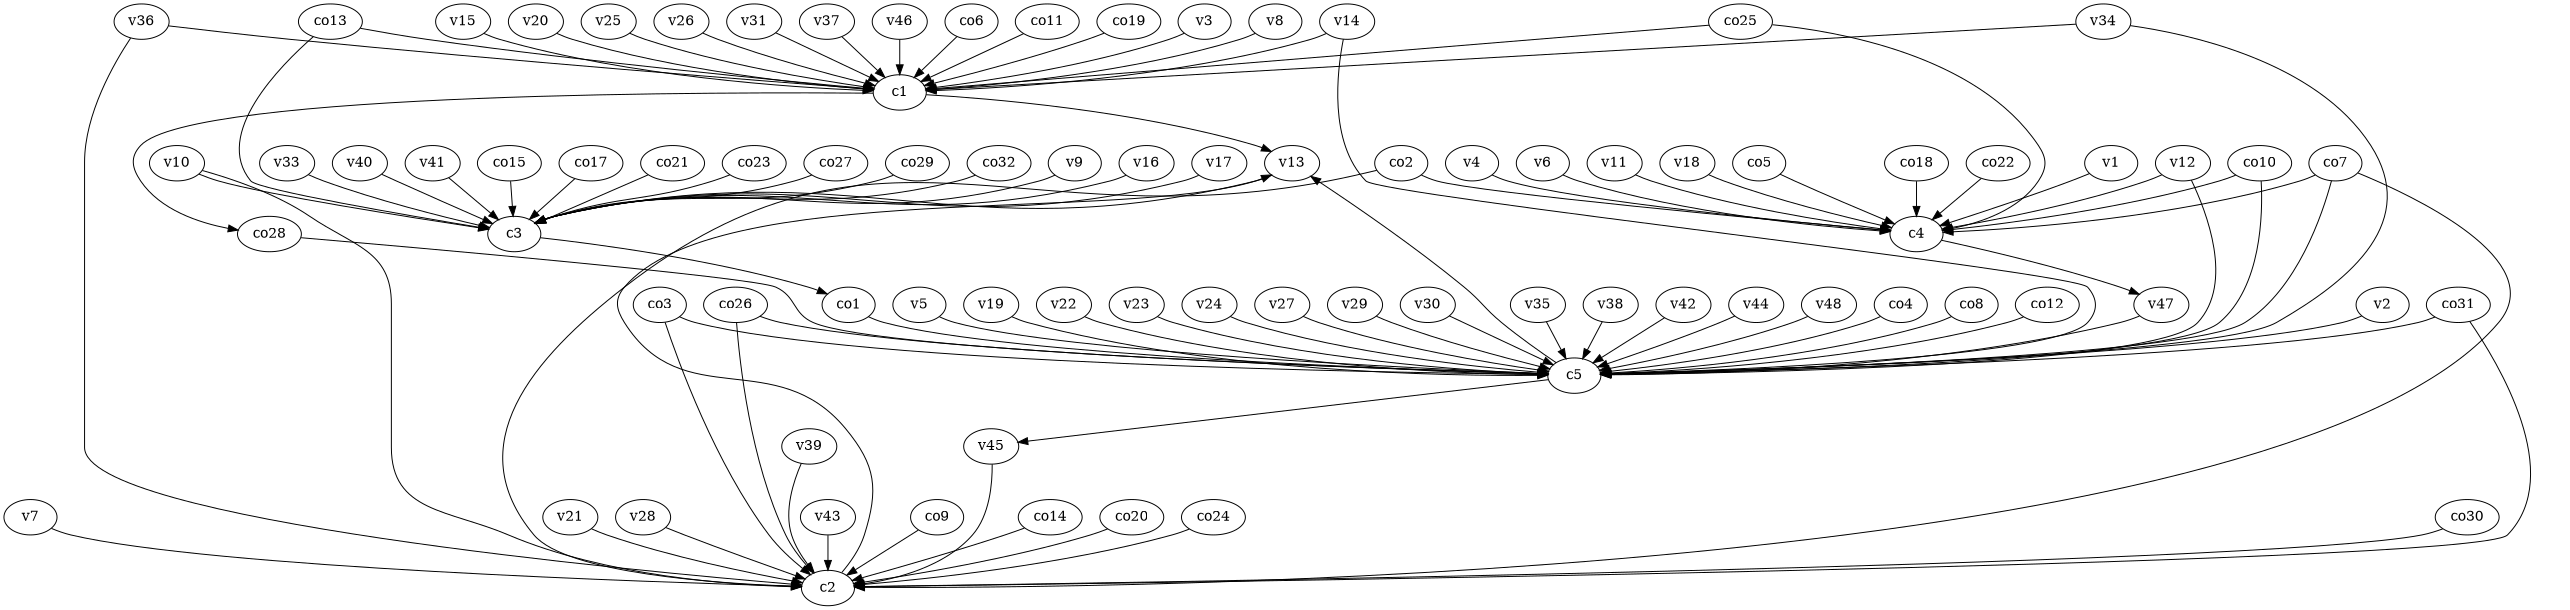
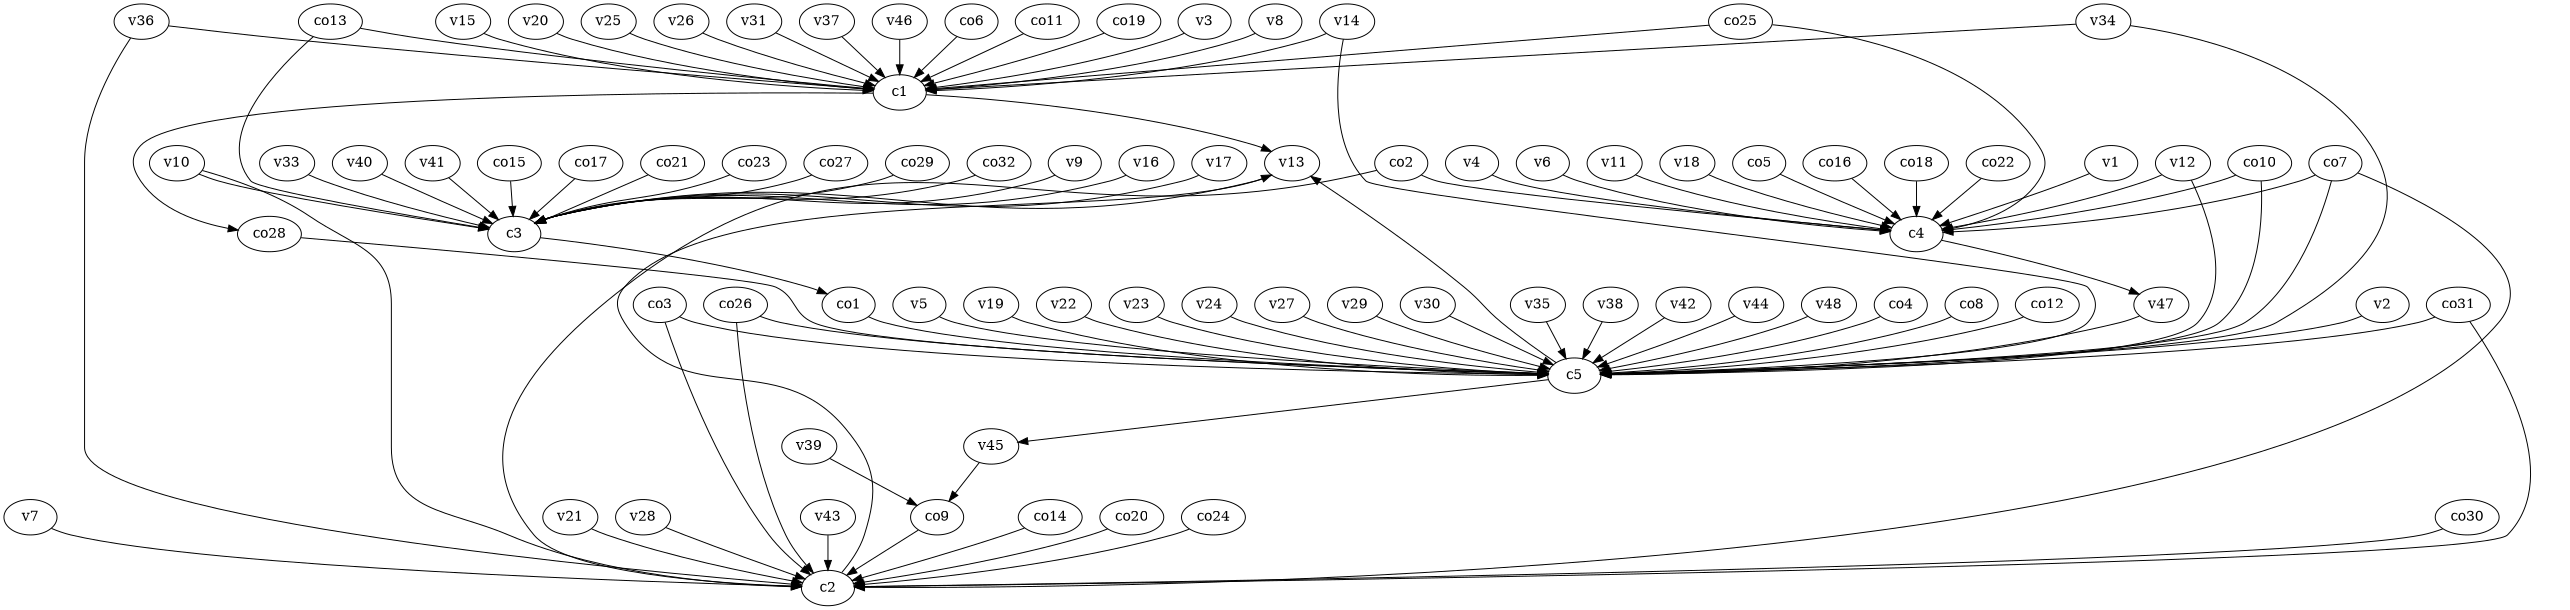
node "co16": added
edge "v39" -> "c2": now "v39" -> "co9"
edge "v45" -> "c2": now "v45" -> "co9"
